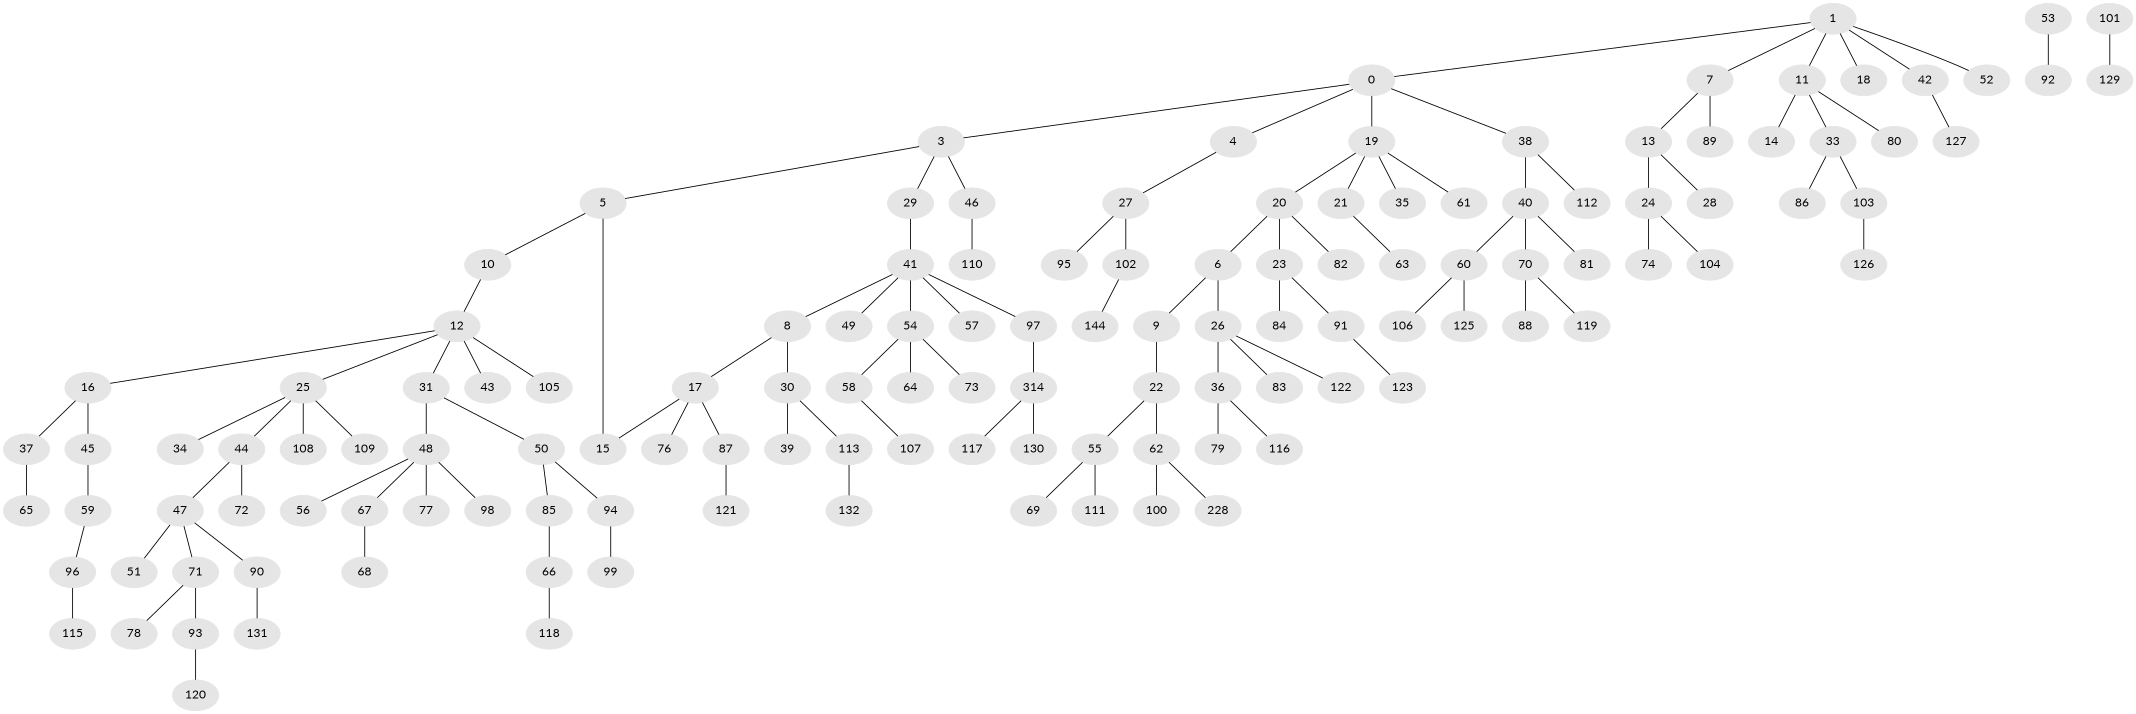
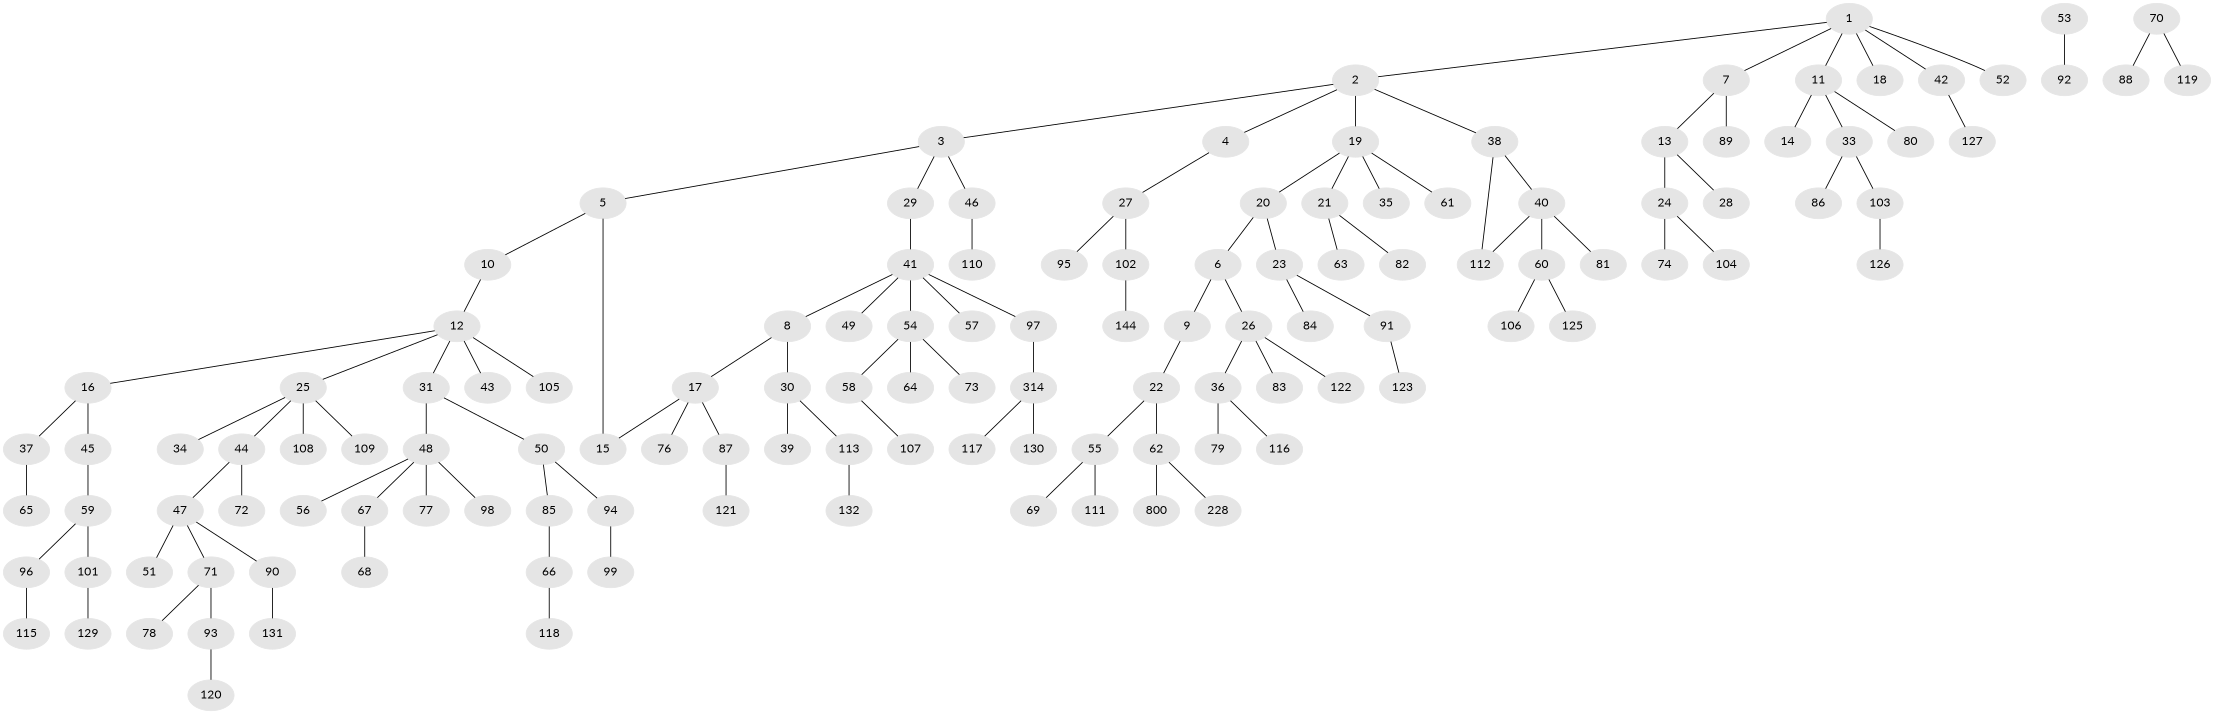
node "0": label "0" -> "2"
edge "20" -- "82": now "21" -- "82"
edge "40" -- "70": now "40" -- "112"
node "100": label "100" -> "800"
edge "59" -- "101": added
